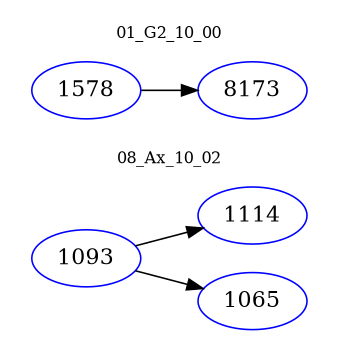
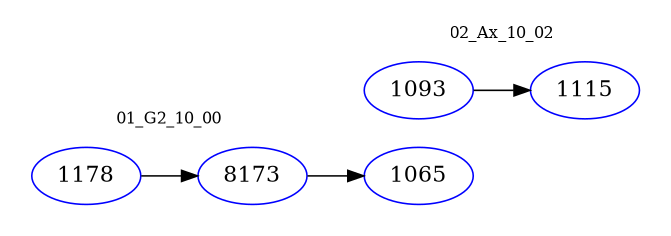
node "1578": label "1578" -> "1178"
cluster "08_Ax_10_02": label "08_Ax_10_02" -> "02_Ax_10_02"
node "1114": label "1114" -> "1115"
edge "1093" -> "1065": now "8173" -> "1065"
